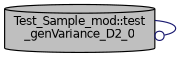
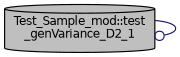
node "Test_Sample_mod::test _genVariance_D2_0": label "Test_Sample_mod::test _genVariance_D2_0" -> "Test_Sample_mod::test _genVariance_D2_1"
